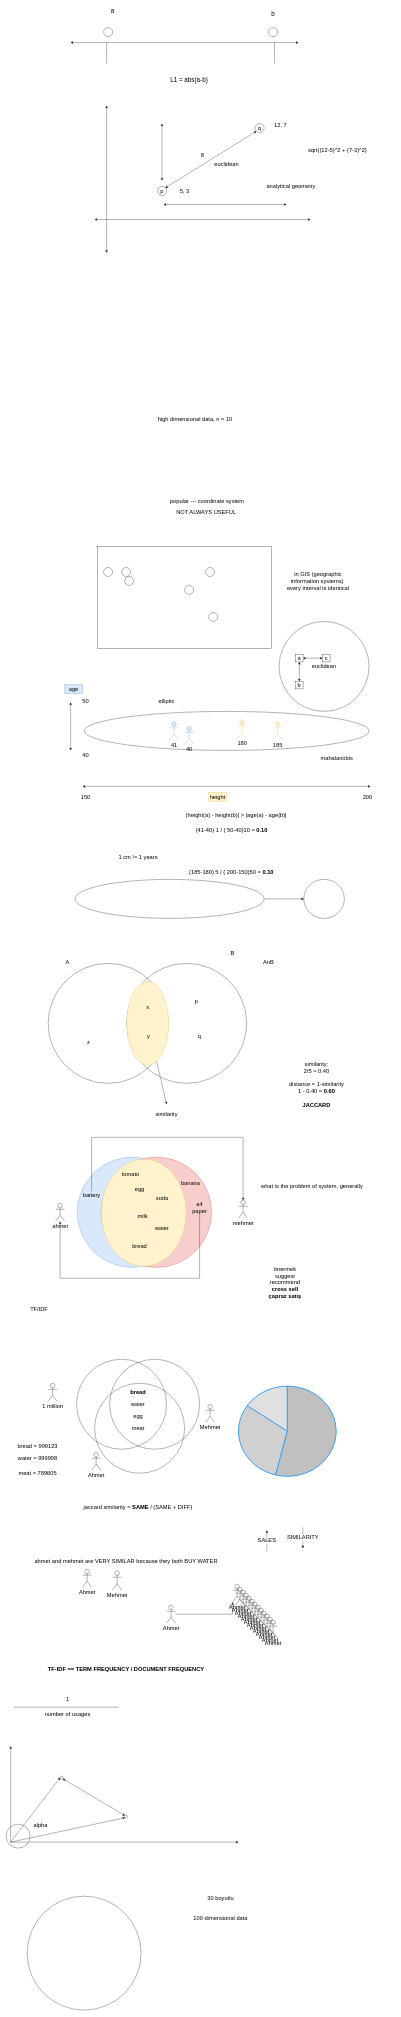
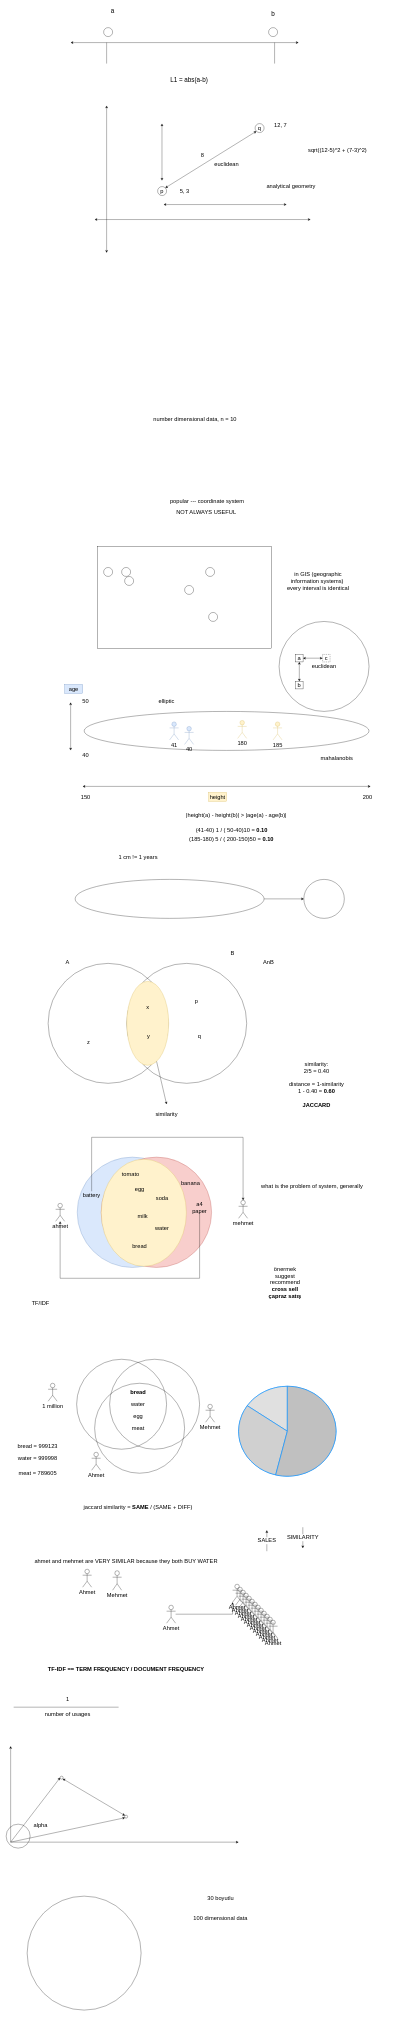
node "high dimensional data, n = 10": label "high dimensional data, n = 10" -> "number dimensional data, n = 10"
node "c": style solid -> dashed
node "(185-180) 5 / ( 200-150)50 = 0.10": moved (236, 872) -> (236, 839)
node "TF/IDF": moved (39, 1310) -> (41, 1304)
